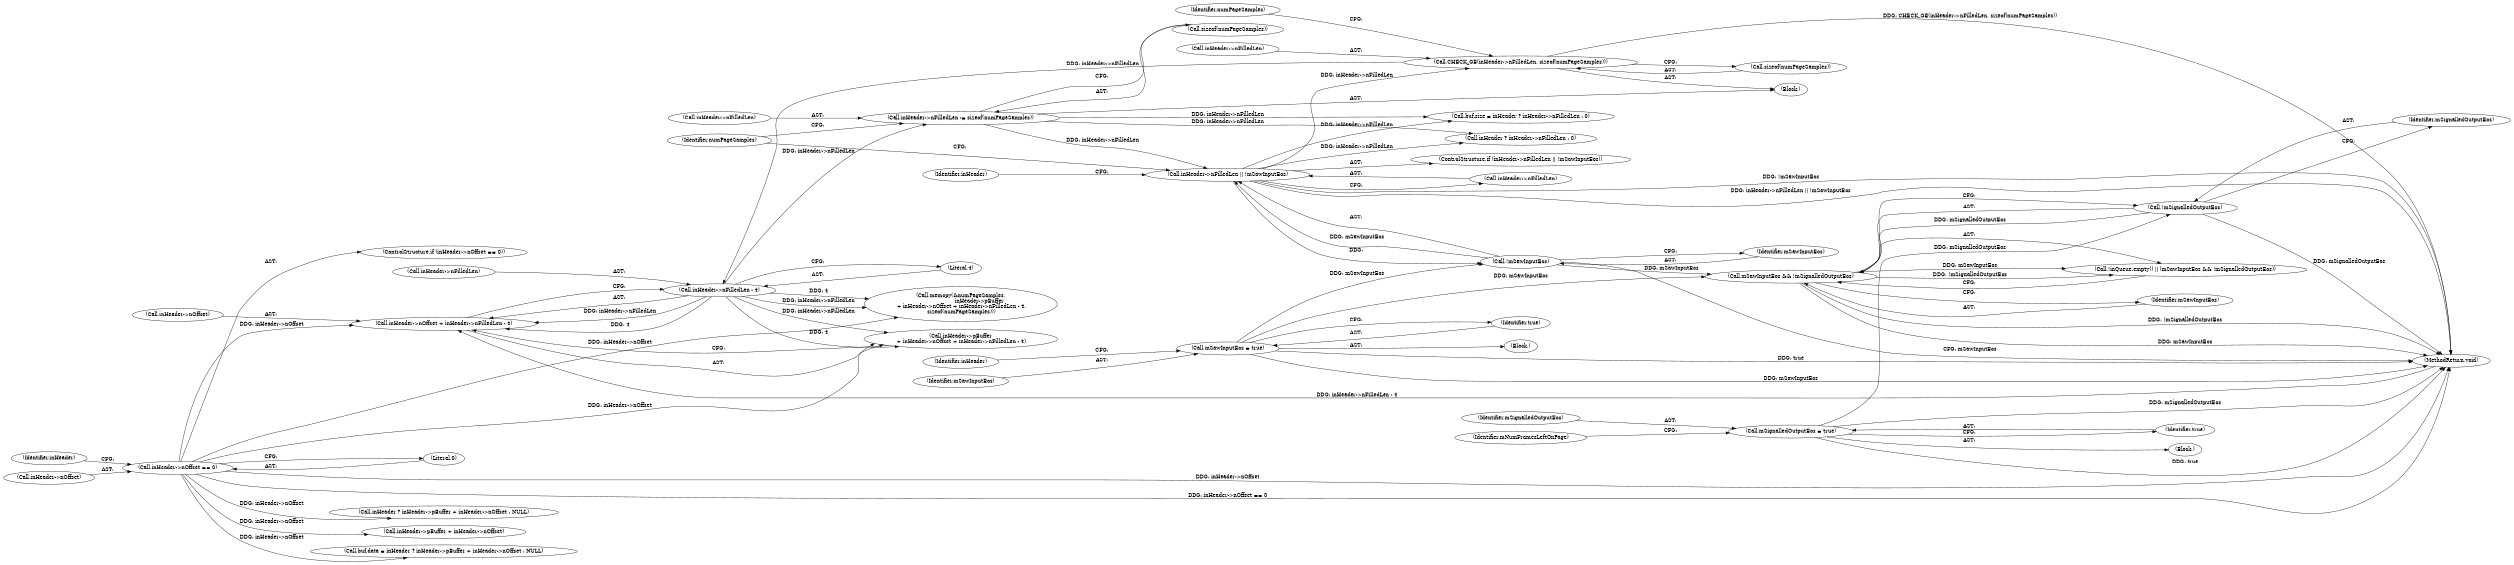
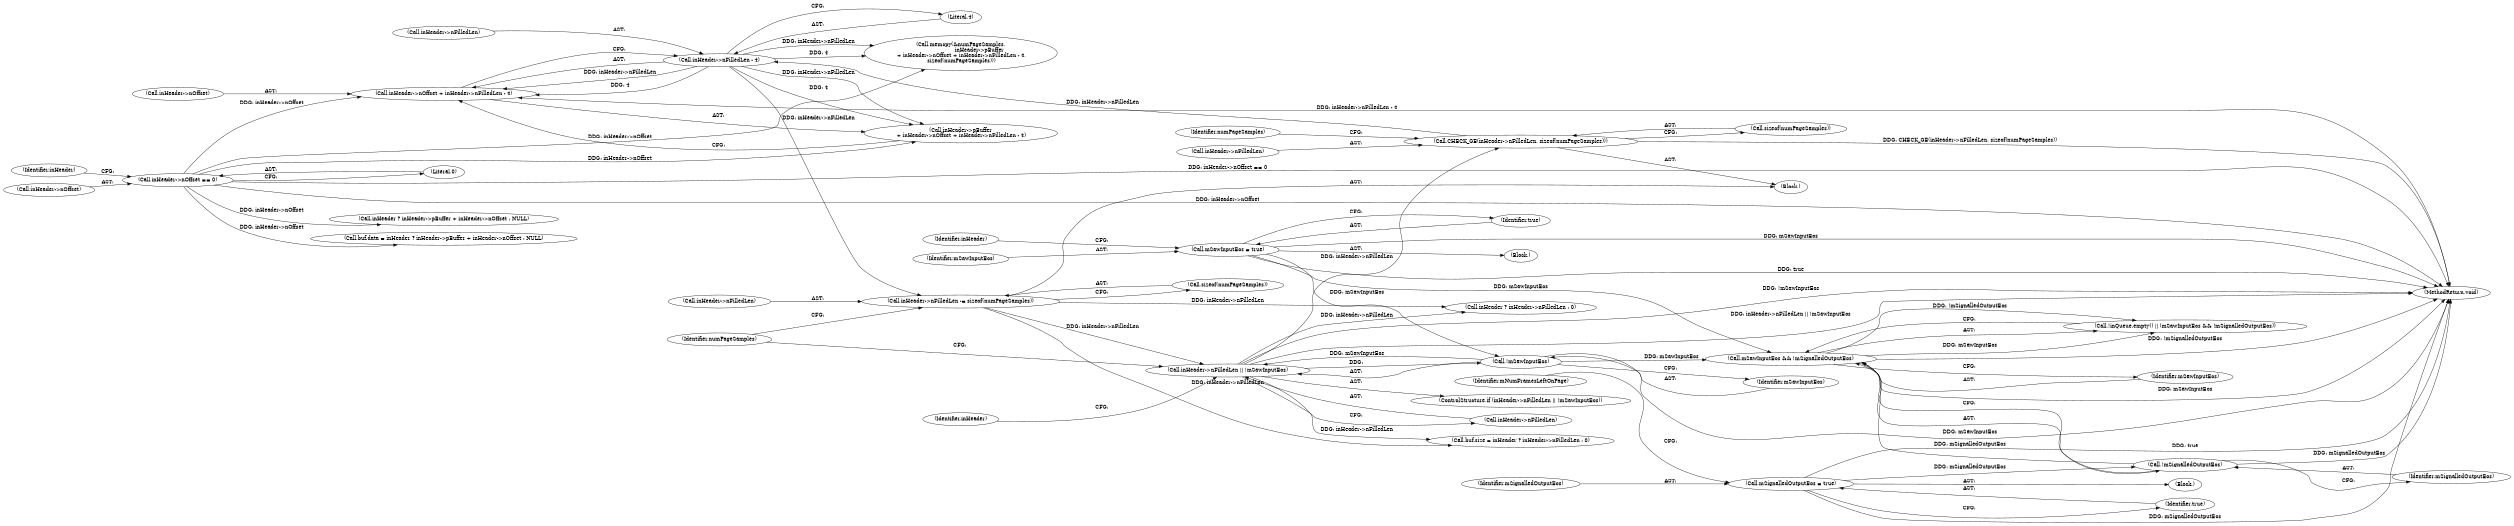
node "(ControlStructure,if (inHeader->nOffset == 0))": removed
edge "(Call,!mSawInputEos)" -> "(MethodReturn,void)": label "CFG: mSawInputEos" -> "DDG: mSawInputEos"
node "(Call,inHeader->pBuffer + inHeader->nOffset)": removed
